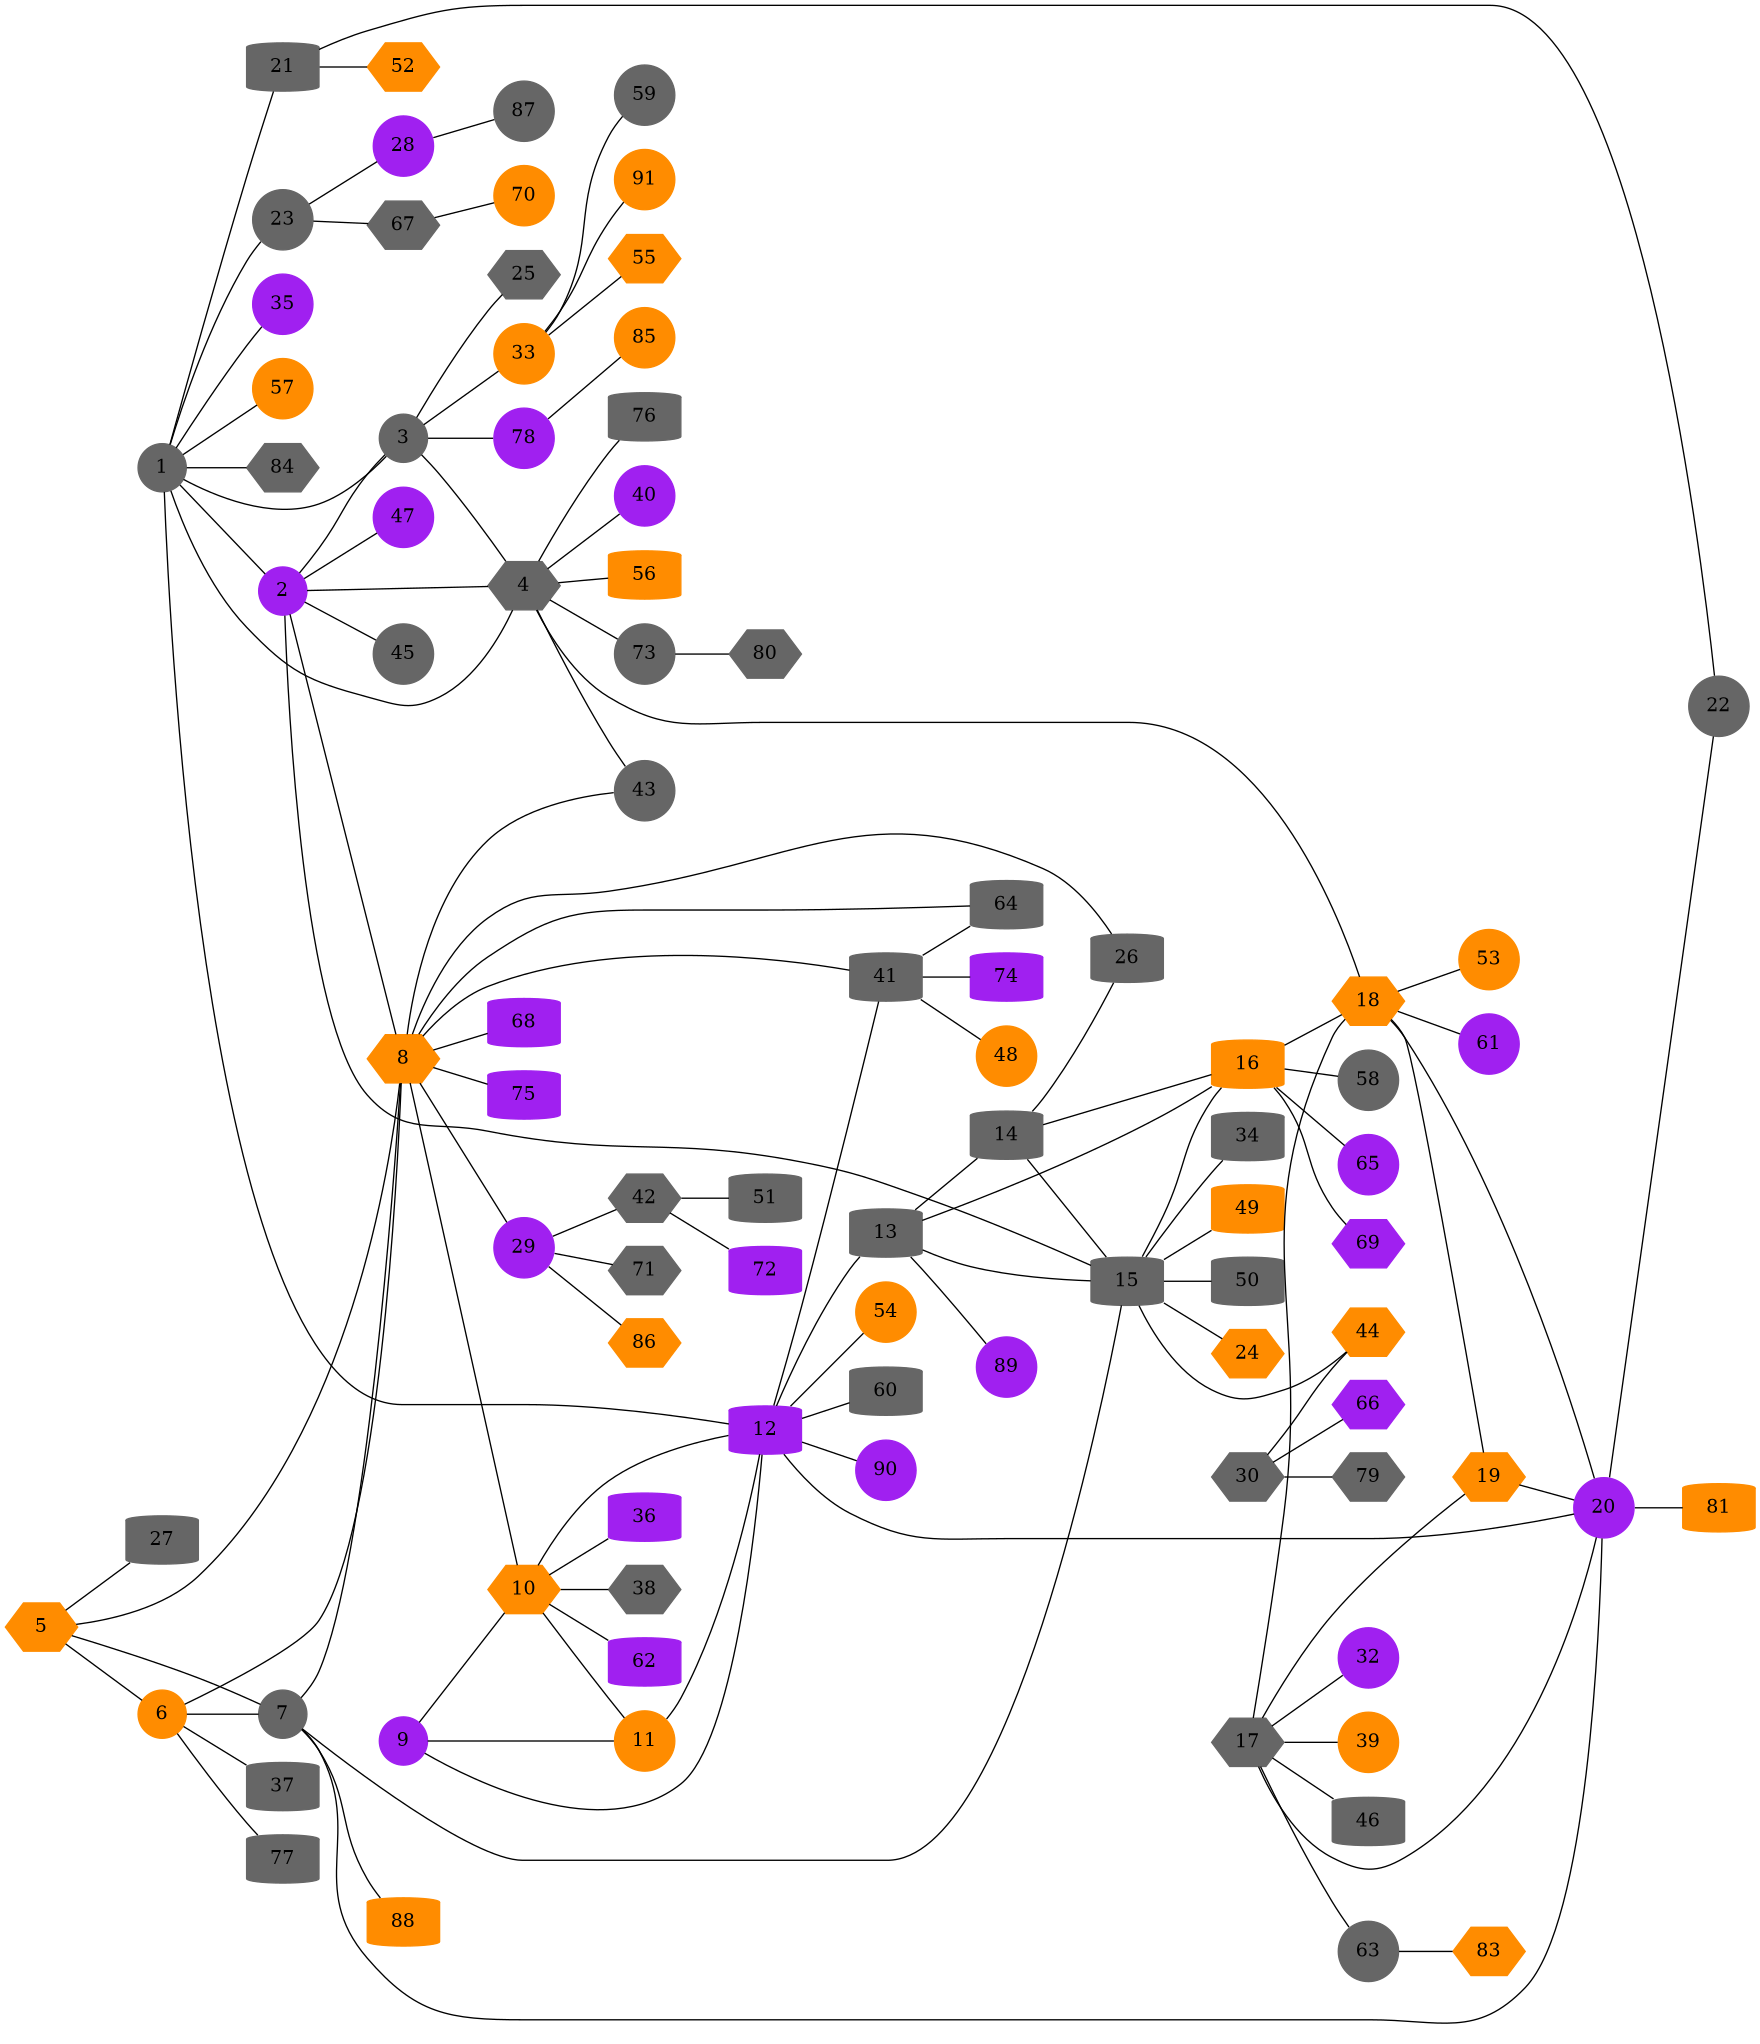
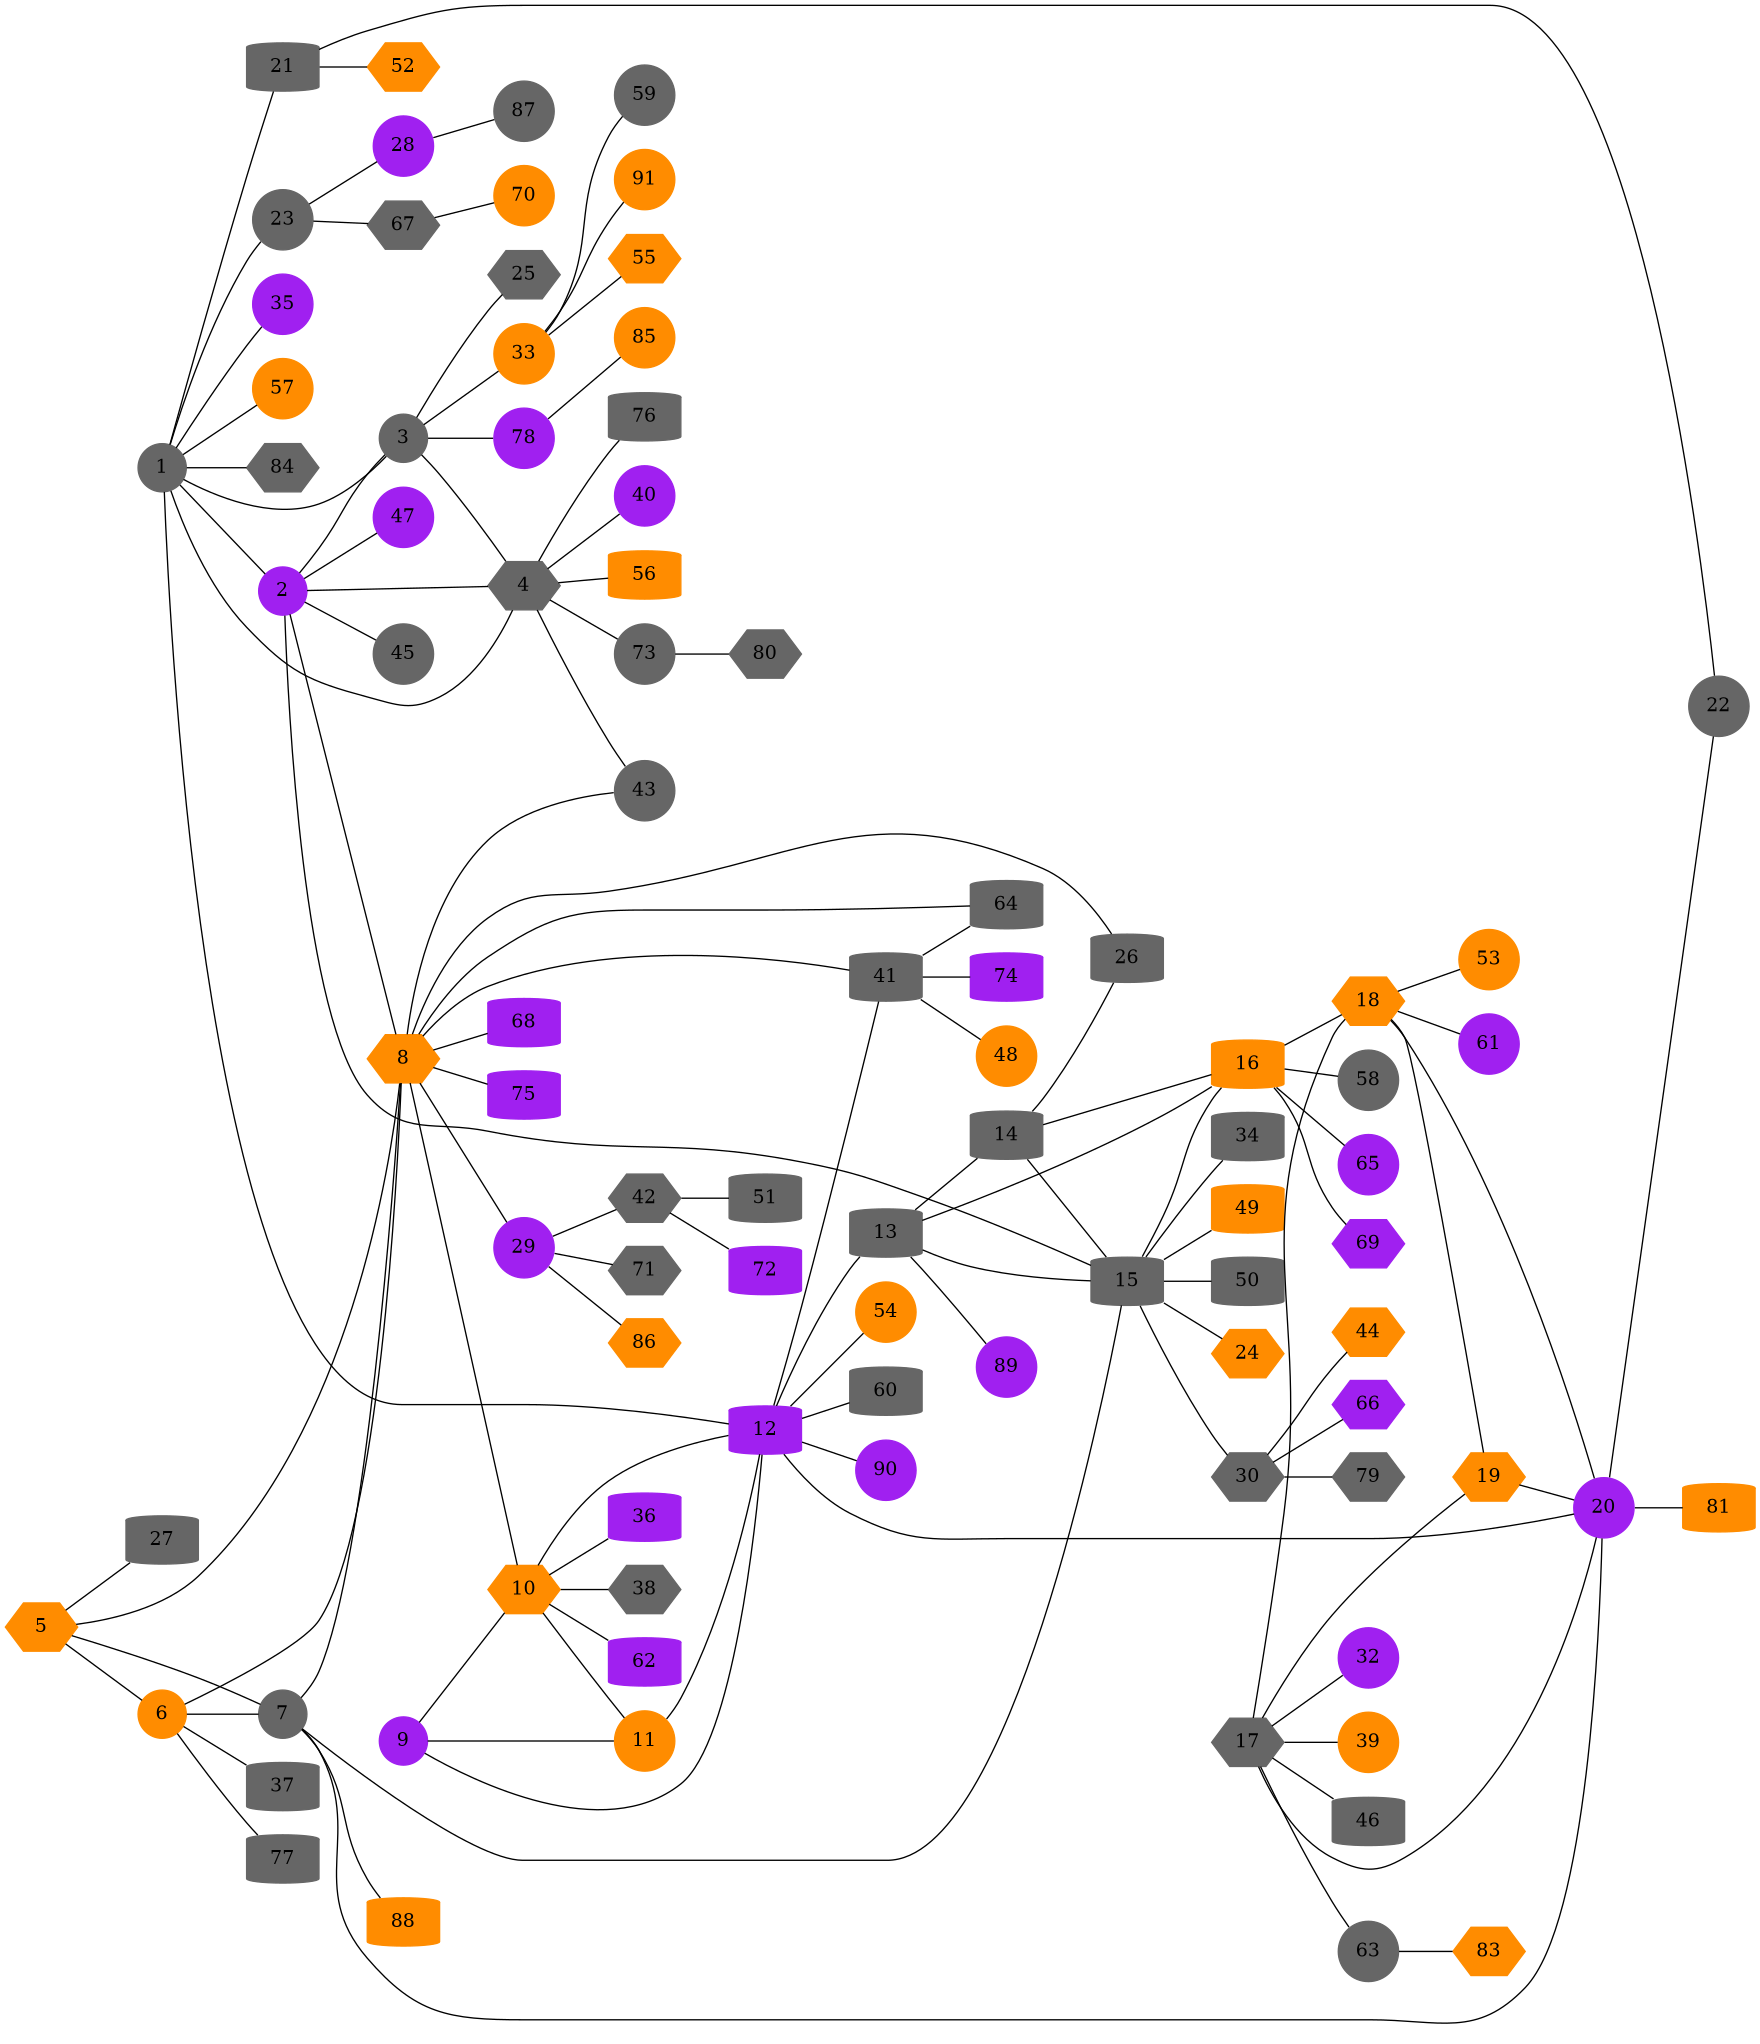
edge "4" -- "18": removed
edge "15" -- "44": now "15" -- "30"
